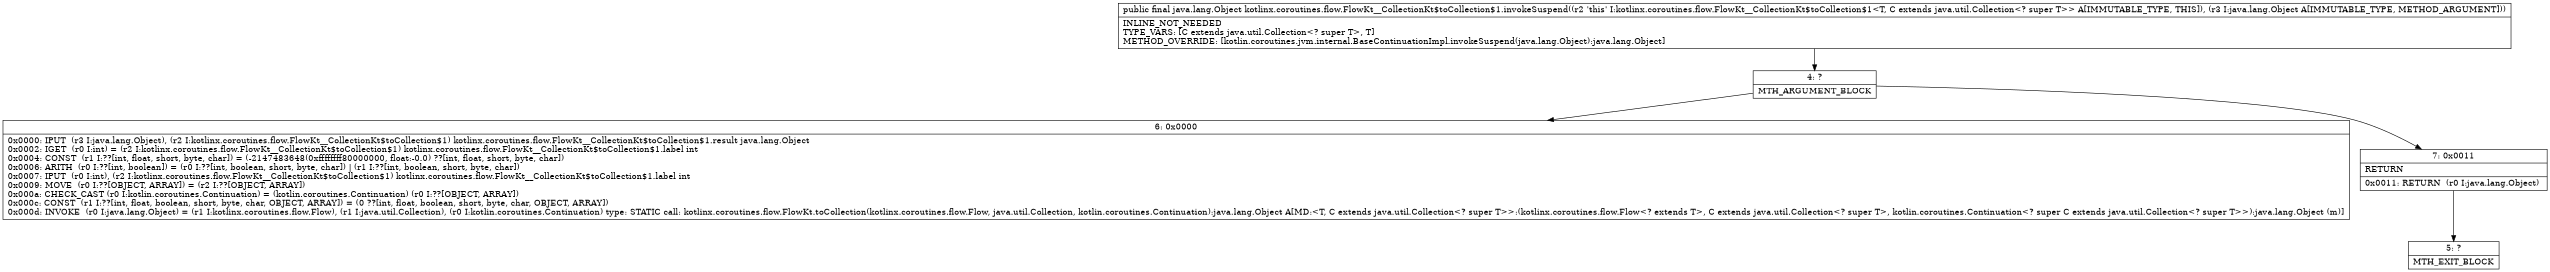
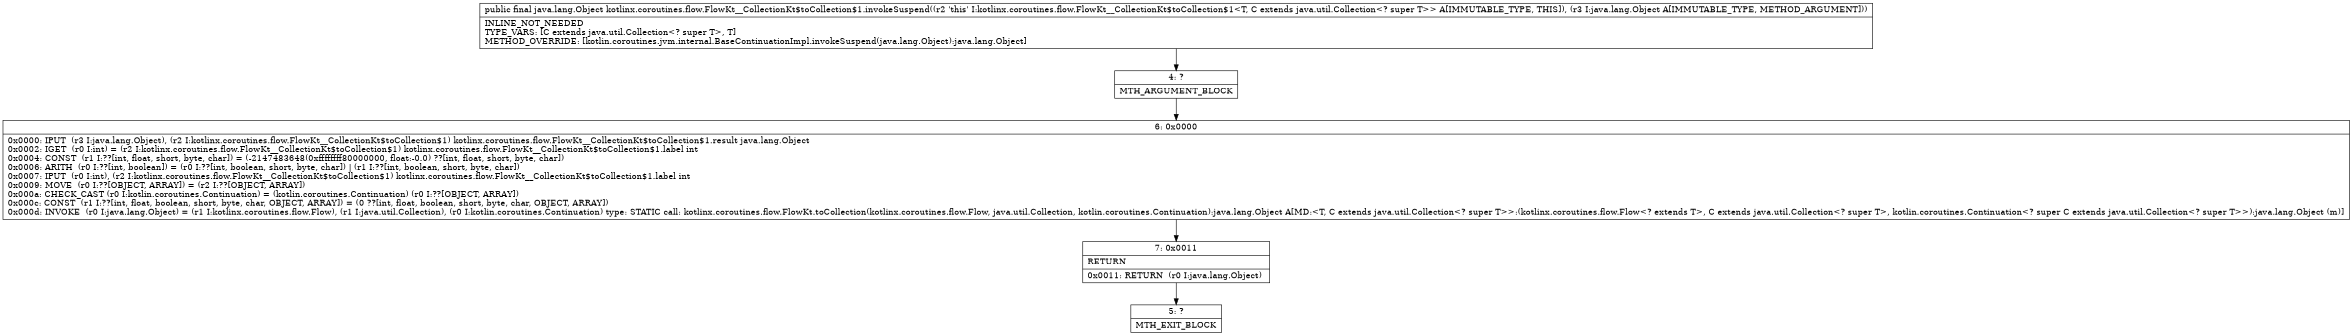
edge "4: ?" -> "7: 0x0011": now "6: 0x0000" -> "7: 0x0011"
